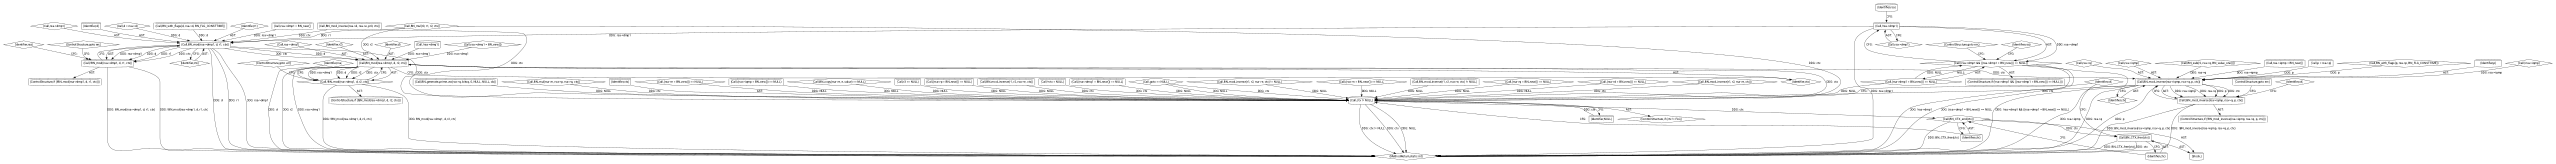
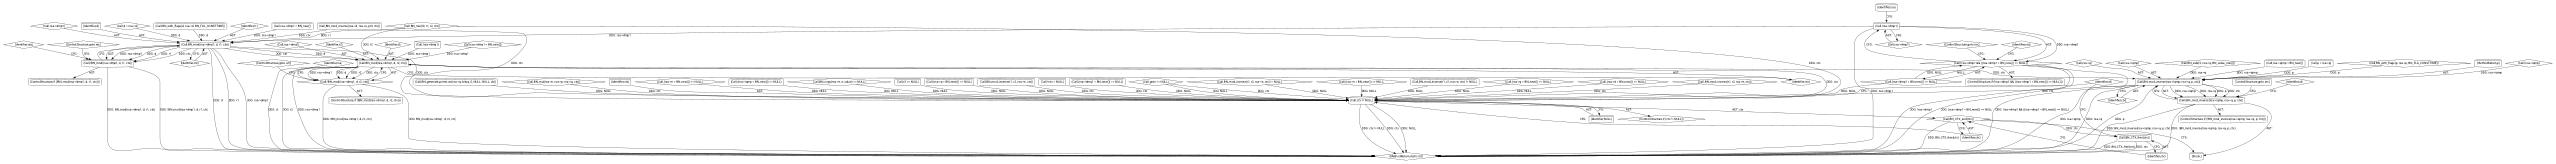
node "(Identifier,p)": label "(Identifier,p)" -> "(MethodReturn,p)"
edge "(Identifier,NULL)" -> "(Call,ctx != NULL)": label "DDG: ctx" -> "AST: "
edge "(Call,ctx != NULL)" -> "(Call,BN_CTX_end(ctx))": label "DDG: ctx" -> "AST: ctx"
node "(ControlStructure,if (ctx != FLG))": label "(ControlStructure,if (ctx != FLG))" -> "(ControlStructure,if (ctx != NULL))"
edge "(Call,BN_CTX_end(ctx))" -> "(Block,)": label "AST: " -> "CTX: "
edge "(Call,BN_CTX_free(ctx))" -> "(Block,)": now "(Call,!BN_mod_inverse(rsa->iqmp, rsa->q, p, ctx))" -> "(Block,)"
